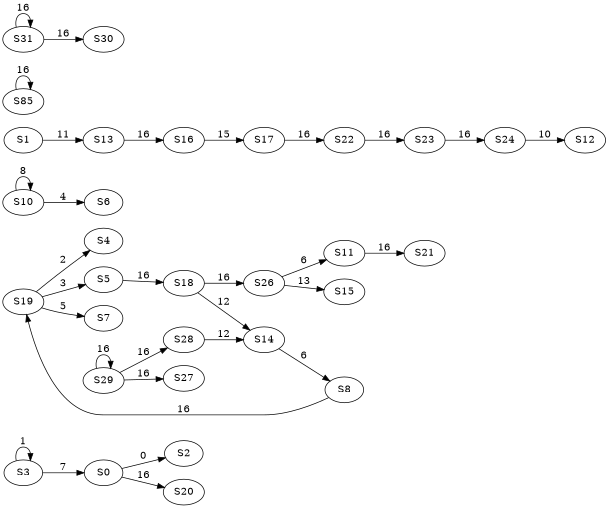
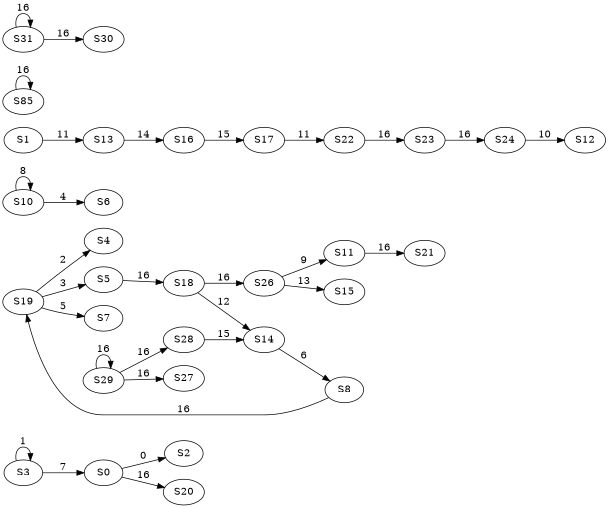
edge "S13" -> "S16": label "16" -> "14"
edge "S17" -> "S22": label "16" -> "11"
edge "S26" -> "S11": label "6" -> "9"
edge "S28" -> "S14": label "12" -> "15"
